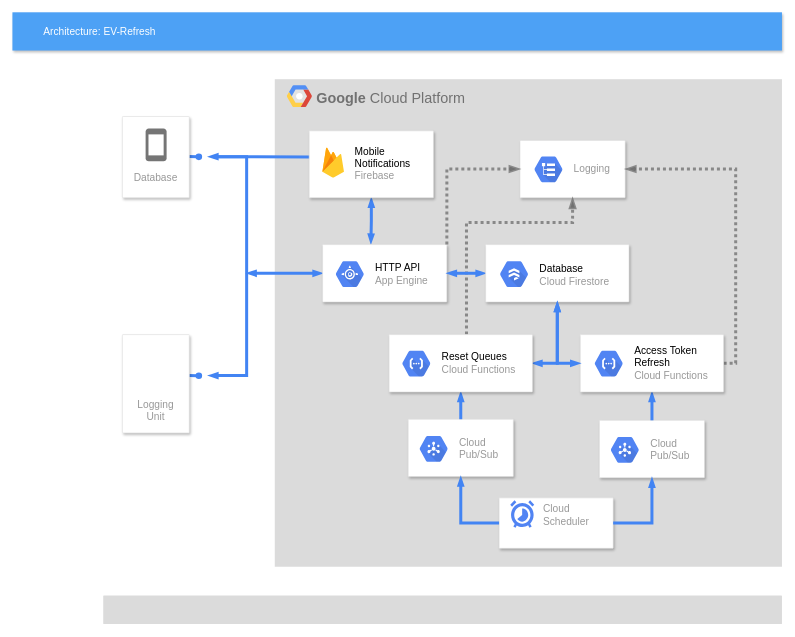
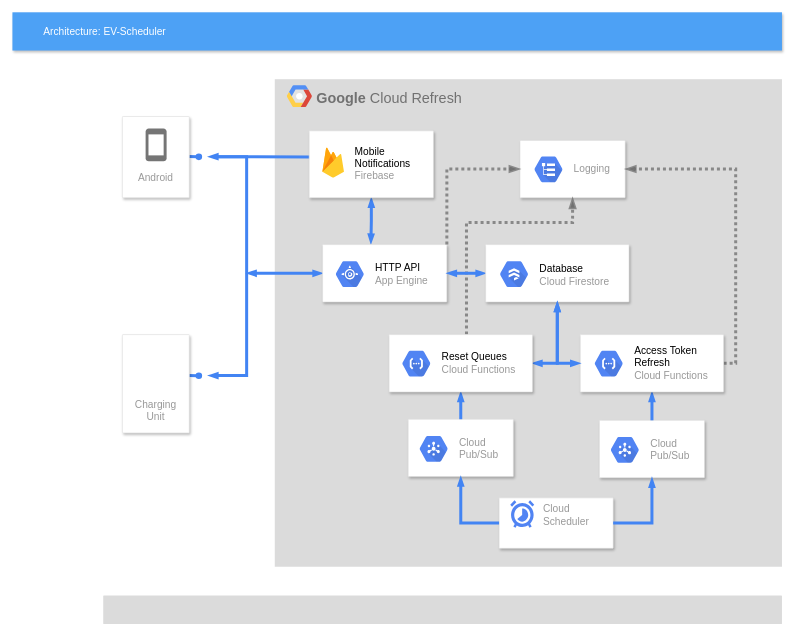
node "Architecture: EV-Refresh": label "Architecture: EV-Refresh" -> "Architecture: EV-Scheduler"
node "Google Cloud Platform": label "Google Cloud Platform" -> "Google Cloud Refresh"
node "Database": label "Database" -> "Android"
node "Logging Unit": label "Logging Unit" -> "Charging Unit"
